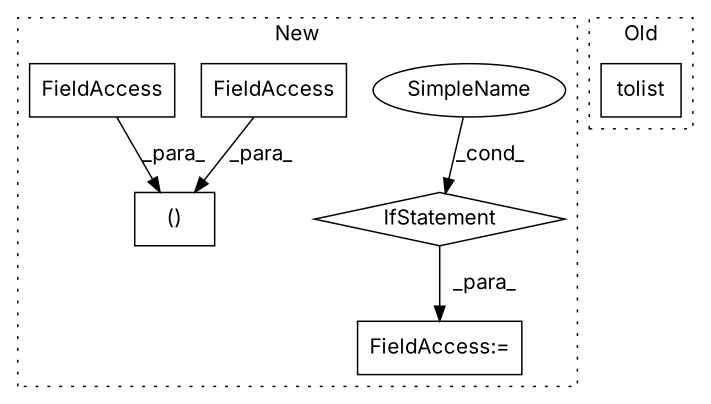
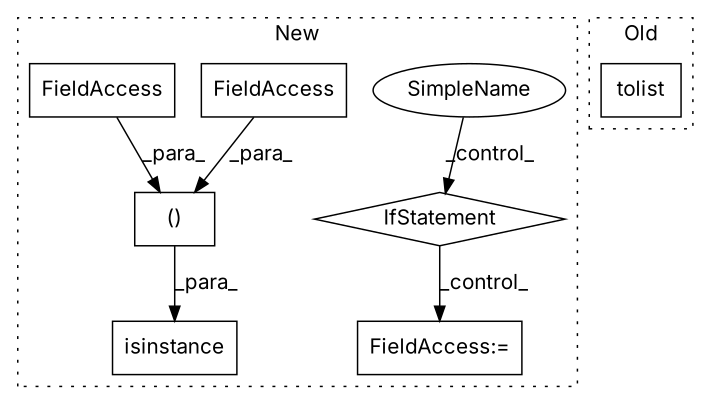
edge "SimpleName" -> "IfStatement": label "_cond_" -> "_control_"
edge "IfStatement" -> "FieldAccess:=": label "_para_" -> "_control_"
node "isinstance": added
